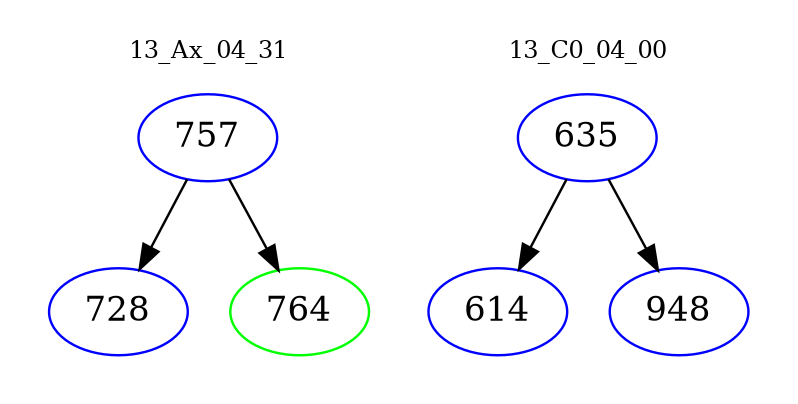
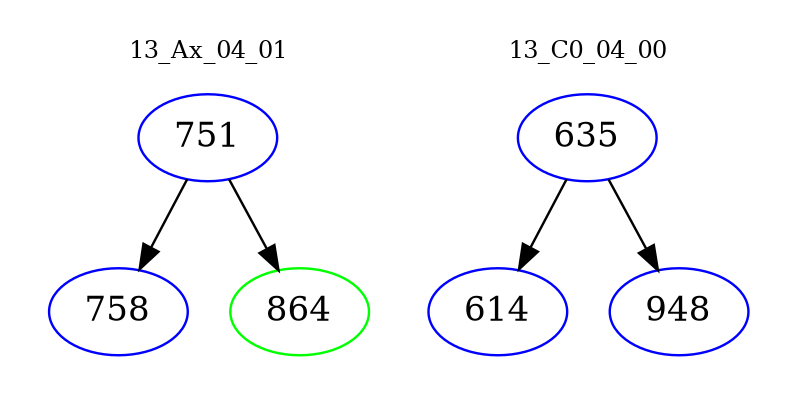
cluster "13_Ax_04_31": label "13_Ax_04_31" -> "13_Ax_04_01"
node "757": label "757" -> "751"
node "728": label "728" -> "758"
node "764": label "764" -> "864"
